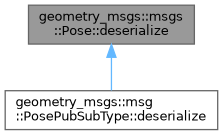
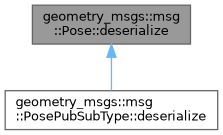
node "geometry_msgs::msgs ::Pose::deserialize": label "geometry_msgs::msgs ::Pose::deserialize" -> "geometry_msgs::msg ::Pose::deserialize"
